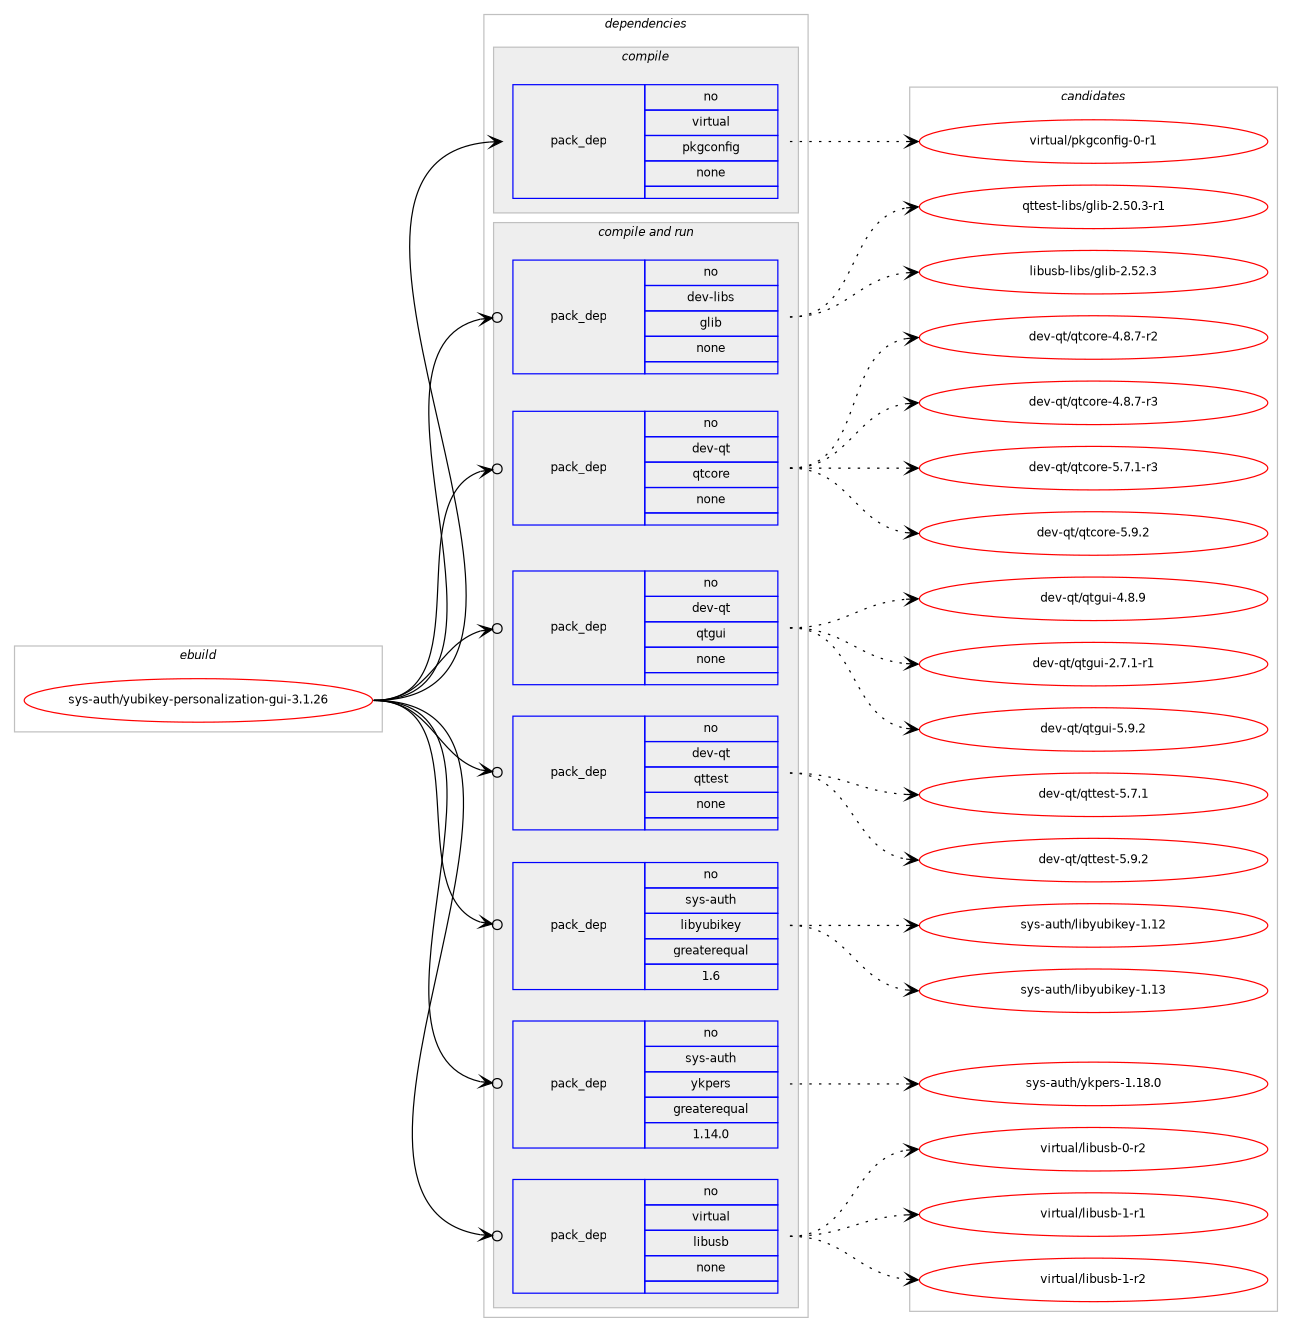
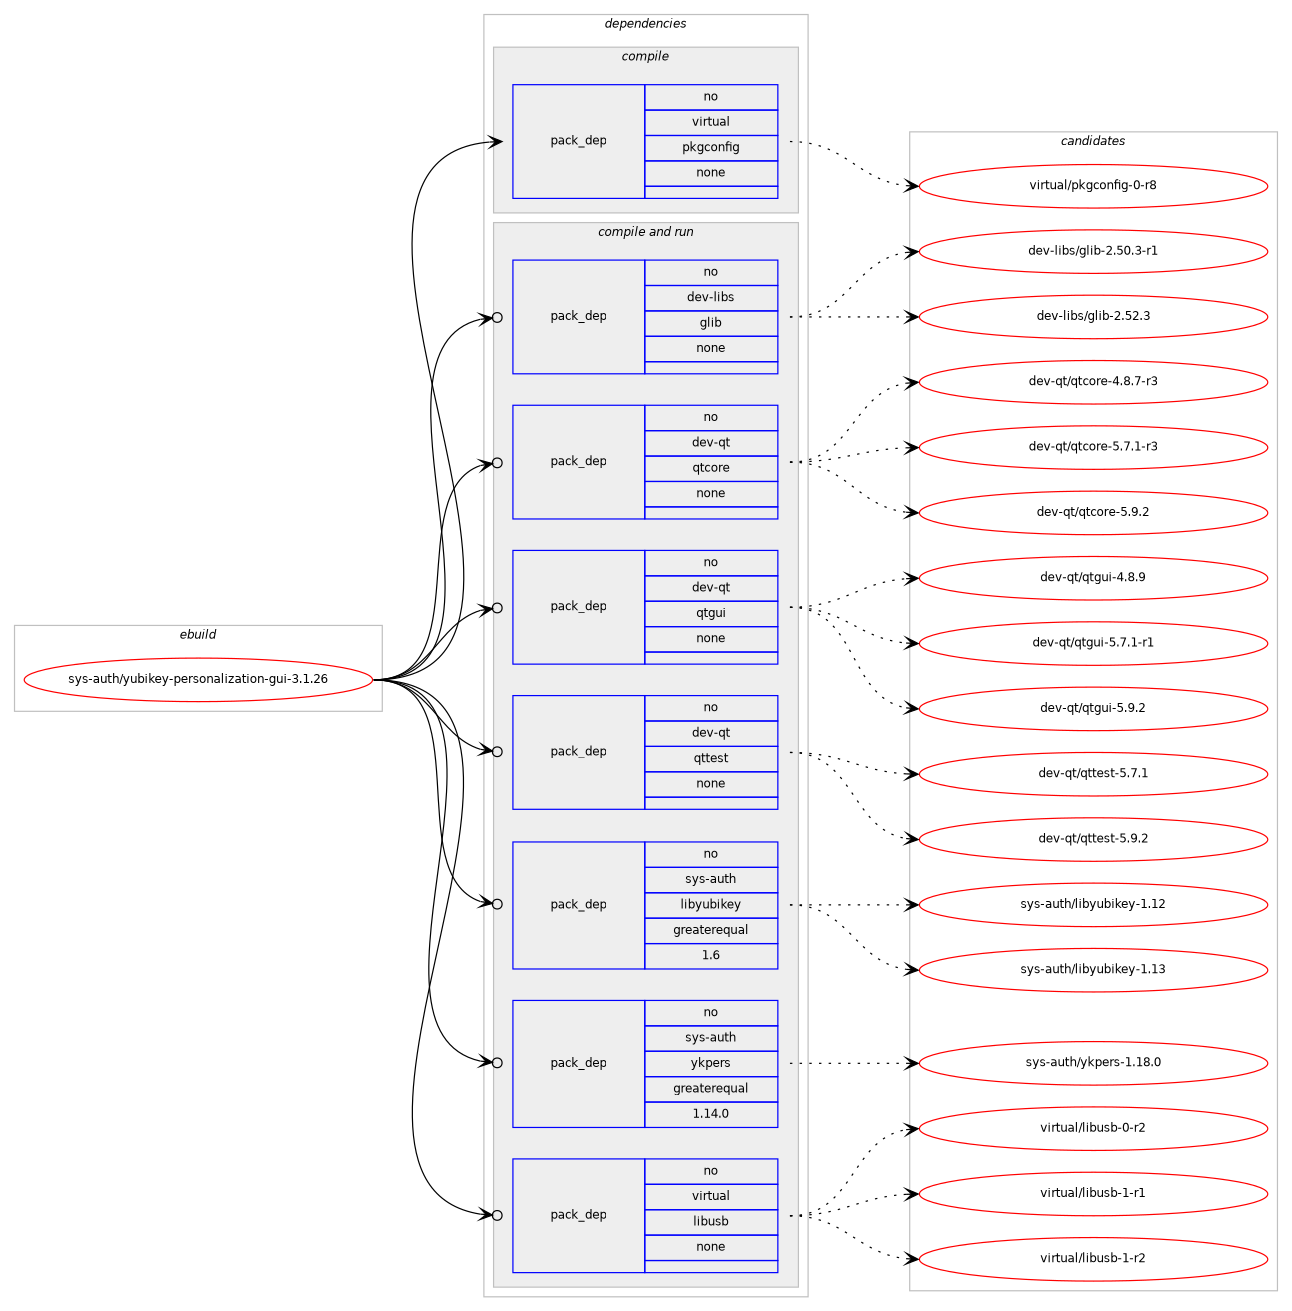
node "virtual/pkgconfig-0-r1": label "virtual/pkgconfig-0-r1" -> "virtual/pkgconfig-0-r8"
node "qttest-libs/glib-2.50.3-r1": label "qttest-libs/glib-2.50.3-r1" -> "dev-libs/glib-2.50.3-r1"
node "libusb-libs/glib-2.52.3": label "libusb-libs/glib-2.52.3" -> "dev-libs/glib-2.52.3"
node "dev-qt/qtcore-4.8.7-r2": removed
node "dev-qt/qtgui-2.7.1-r1": label "dev-qt/qtgui-2.7.1-r1" -> "dev-qt/qtgui-5.7.1-r1"
